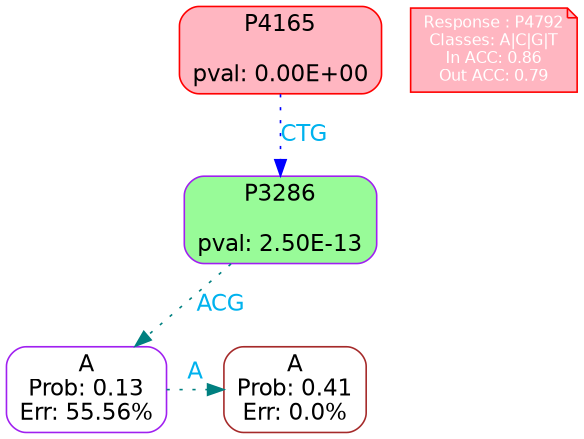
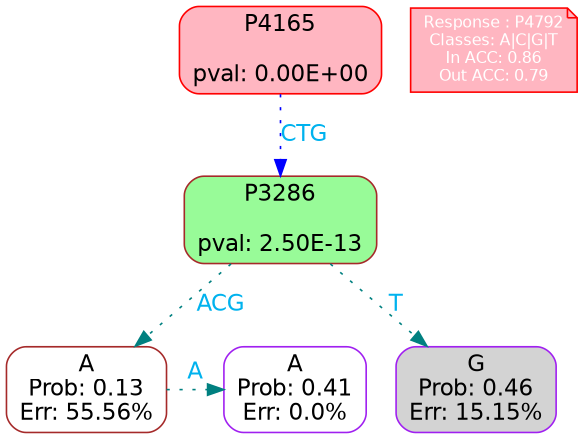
node "P3286 pval: 2.50E-13": color purple -> brown
node "A Prob: 0.13 Err: 55.56%": color purple -> brown
node "A Prob: 0.41 Err: 0.0%": color brown -> purple
node "G Prob: 0.46 Err: 15.15%": added
